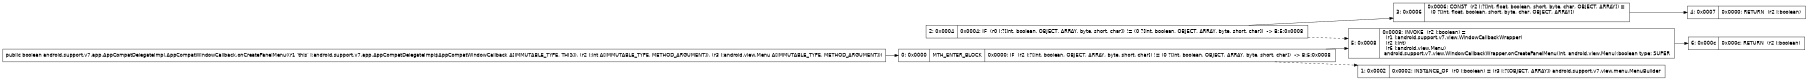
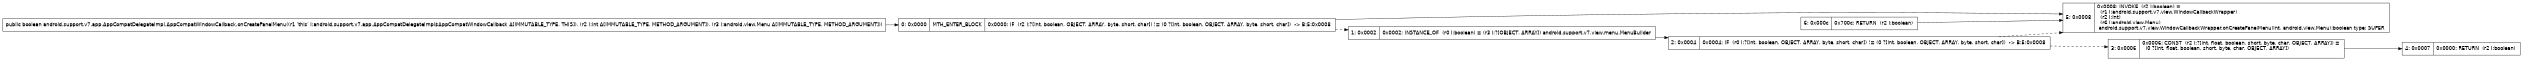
edge "2: 0x0004" -> "3: 0x0006": style solid -> dashed
edge "1: 0x0002" -> "2: 0x0004": added
edge "5: 0x0008" -> "6: 0x000c": reversed
node "6: 0x000c": text "0x000c: RETURN  (r2 I:boolean)" -> "0x700c: RETURN  (r2 I:boolean)"
